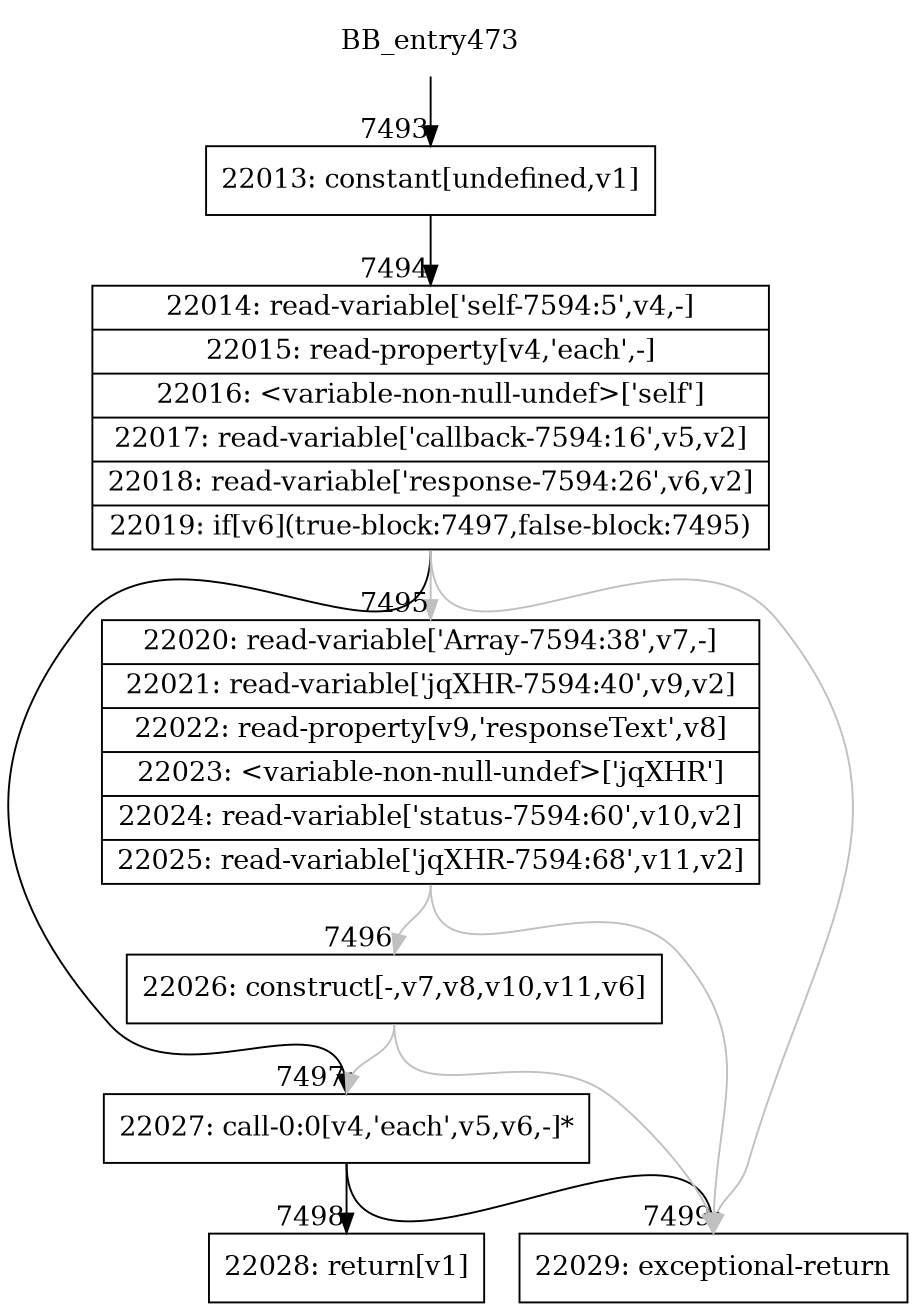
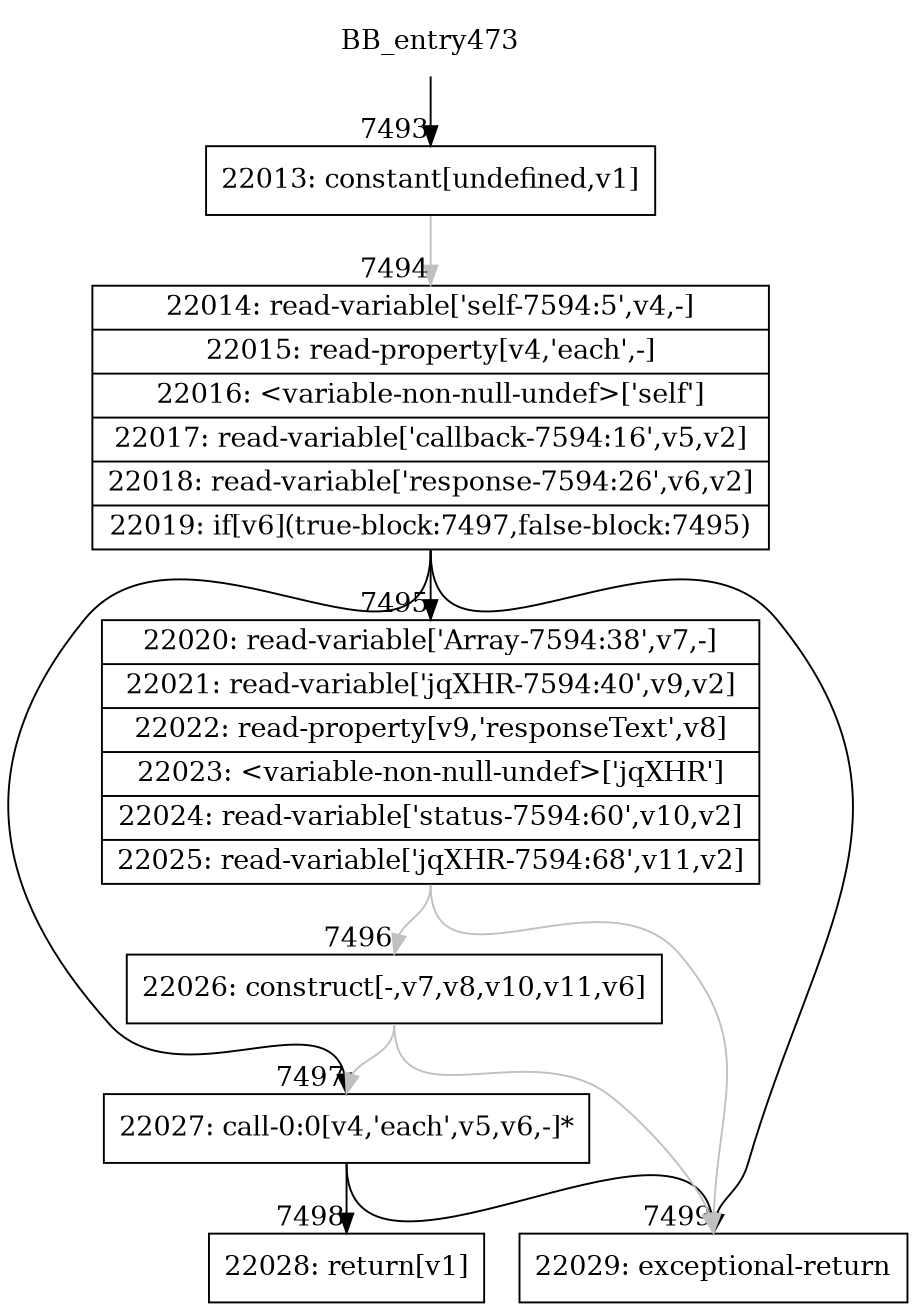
edge "22013: constant[undefined,v1]" -> "22014: read-variable['self-7594:5',v4,-]": color black -> gray
edge "22014: read-variable['self-7594:5',v4,-]" -> "22020: read-variable['Array-7594:38',v7,-]": color gray -> black
edge "22014: read-variable['self-7594:5',v4,-]" -> "22029: exceptional-return": color gray -> black
